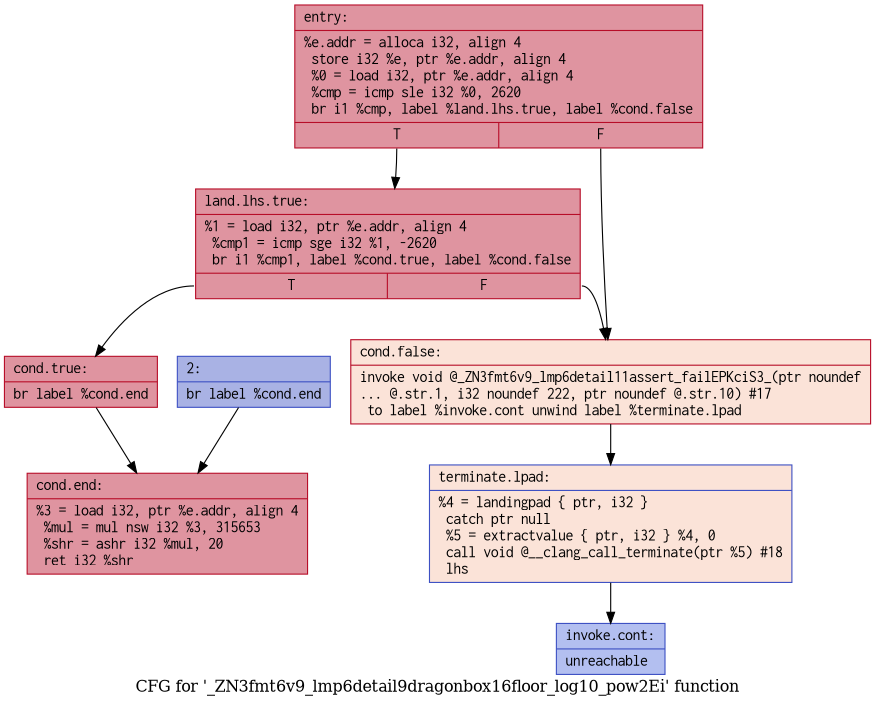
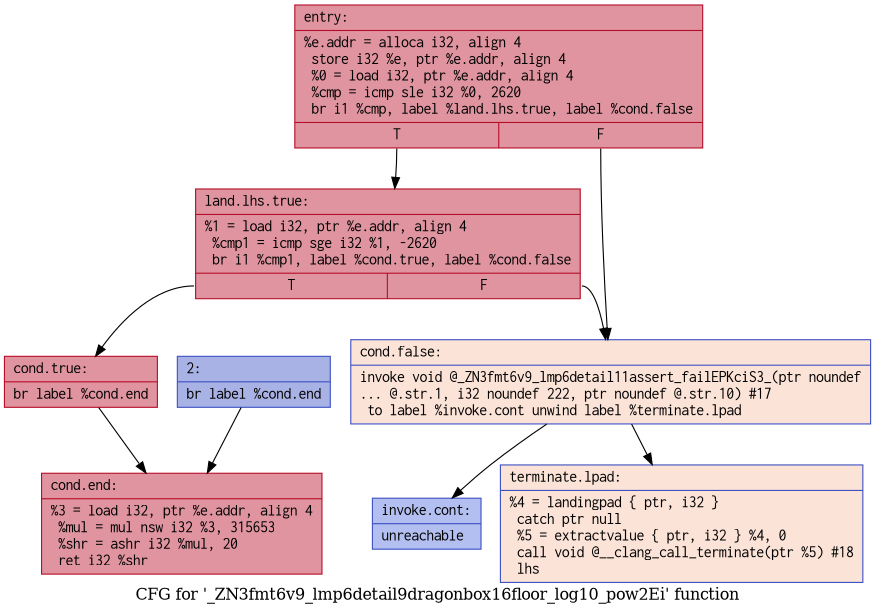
node "cond.false:": color #b70d28ff -> #3d50c3ff
edge "terminate.lpad:" -> "invoke.cont:": now "cond.false:" -> "invoke.cont:"
